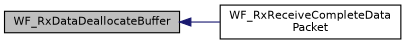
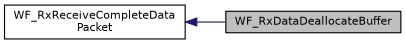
edge "WF_RxReceiveCompleteData Packet" -> "WF_RxDataDeallocateBuffer": reversed
